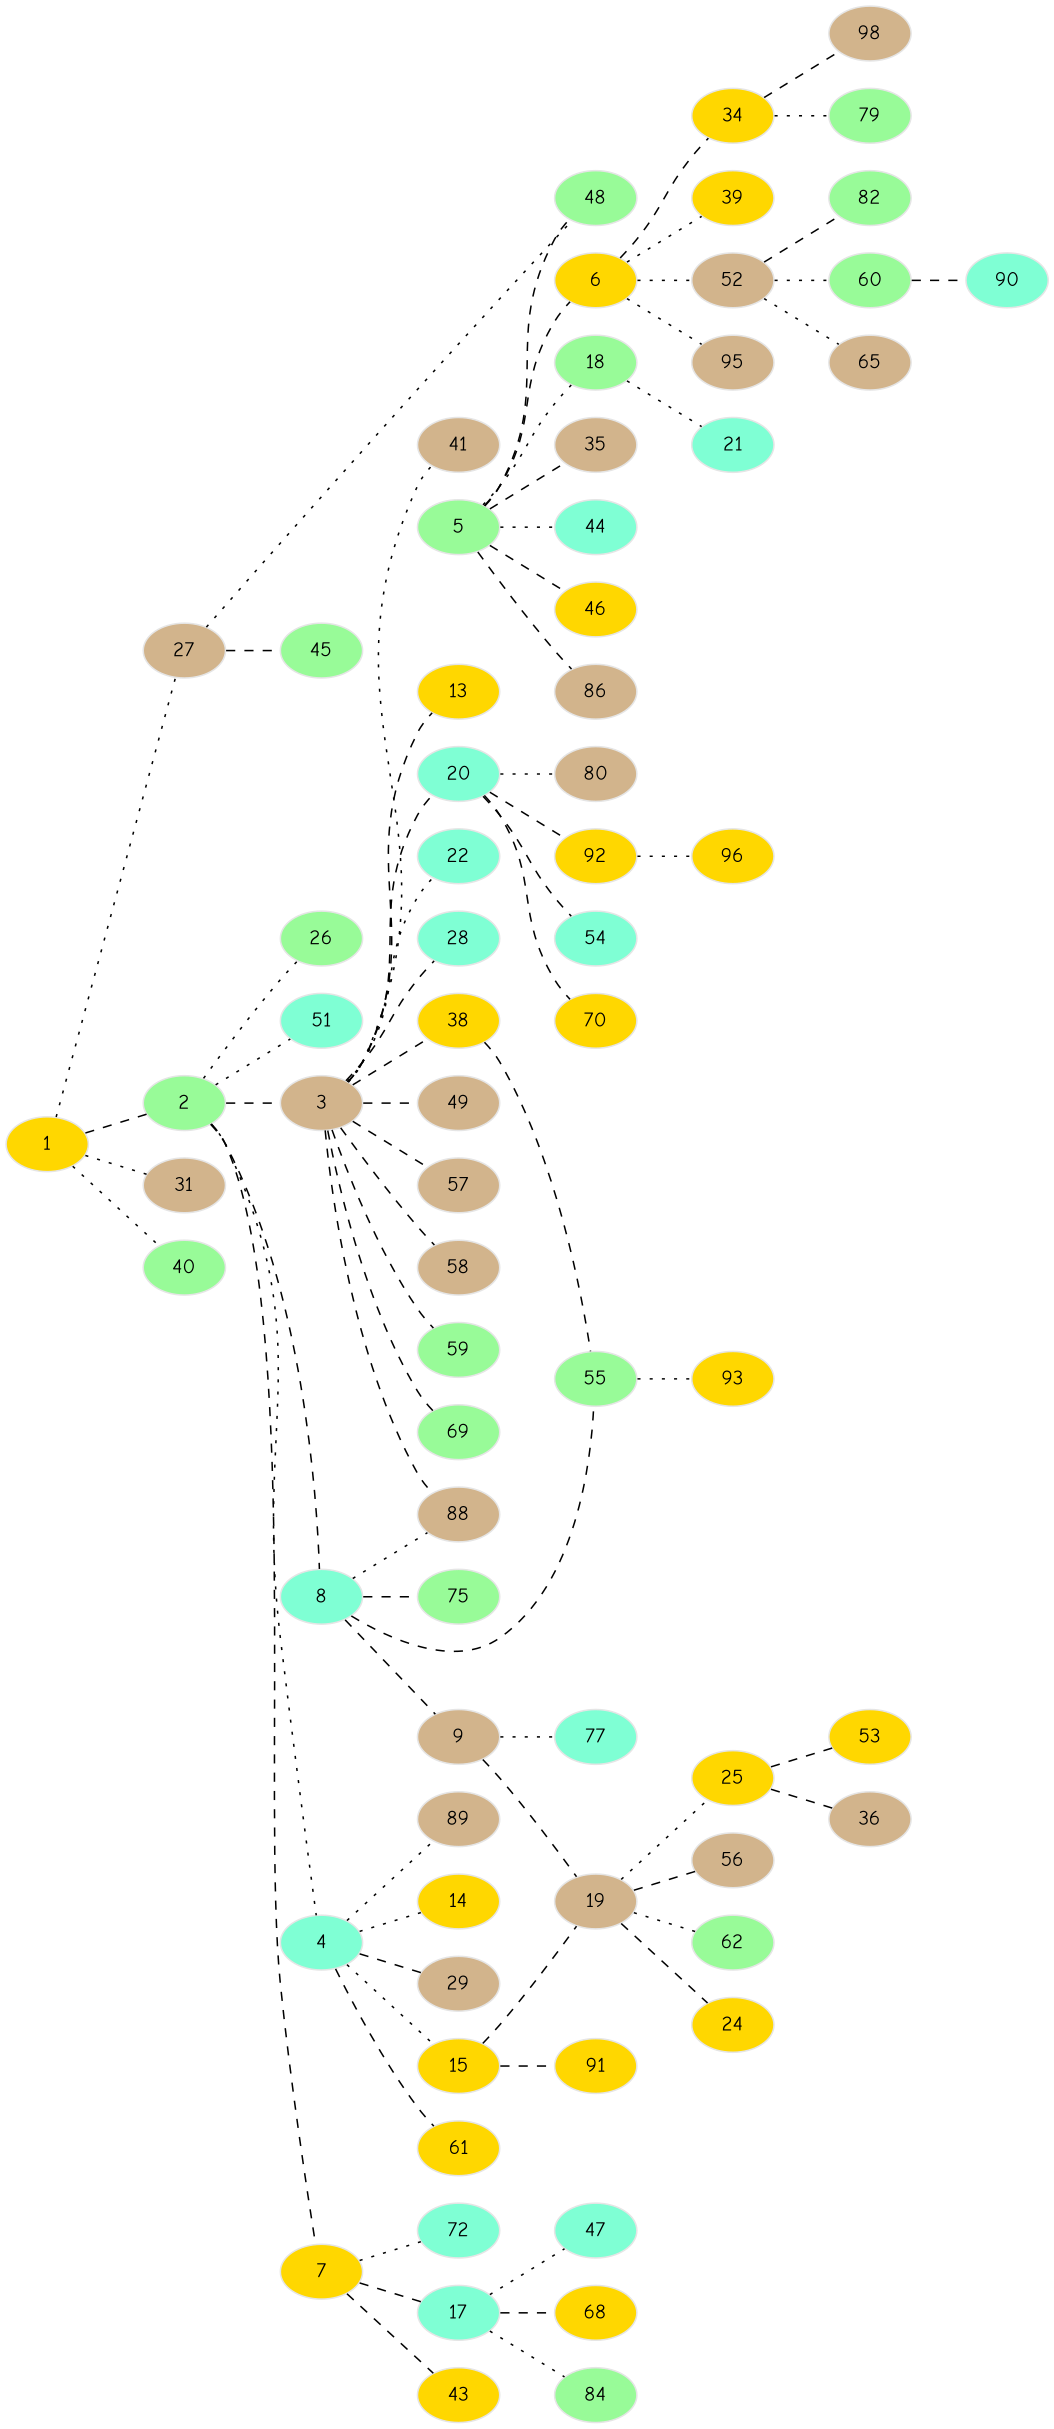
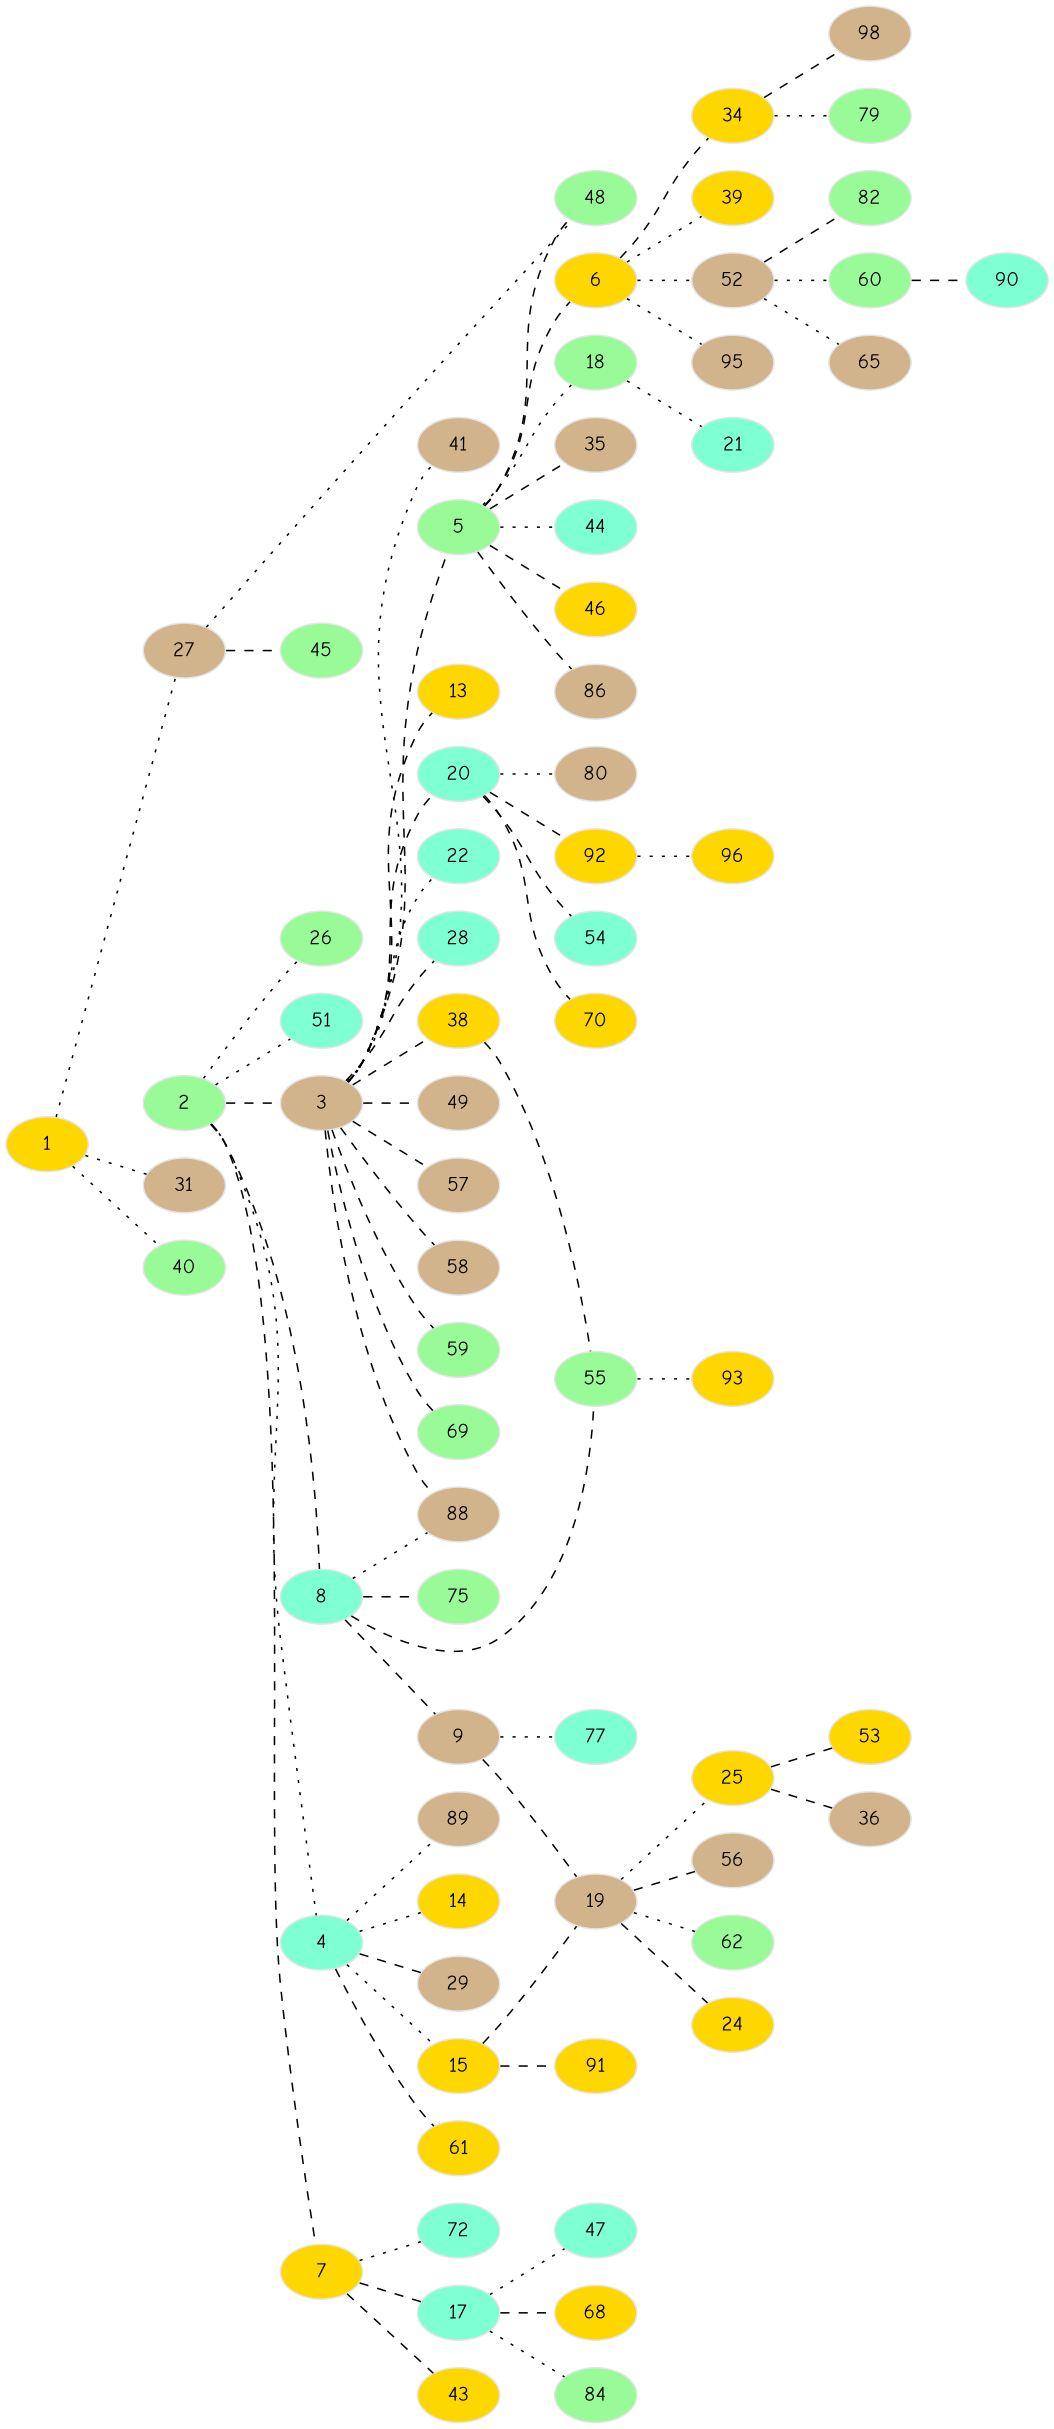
edge "5" -- "3": added
edge "2" -- "1": removed
